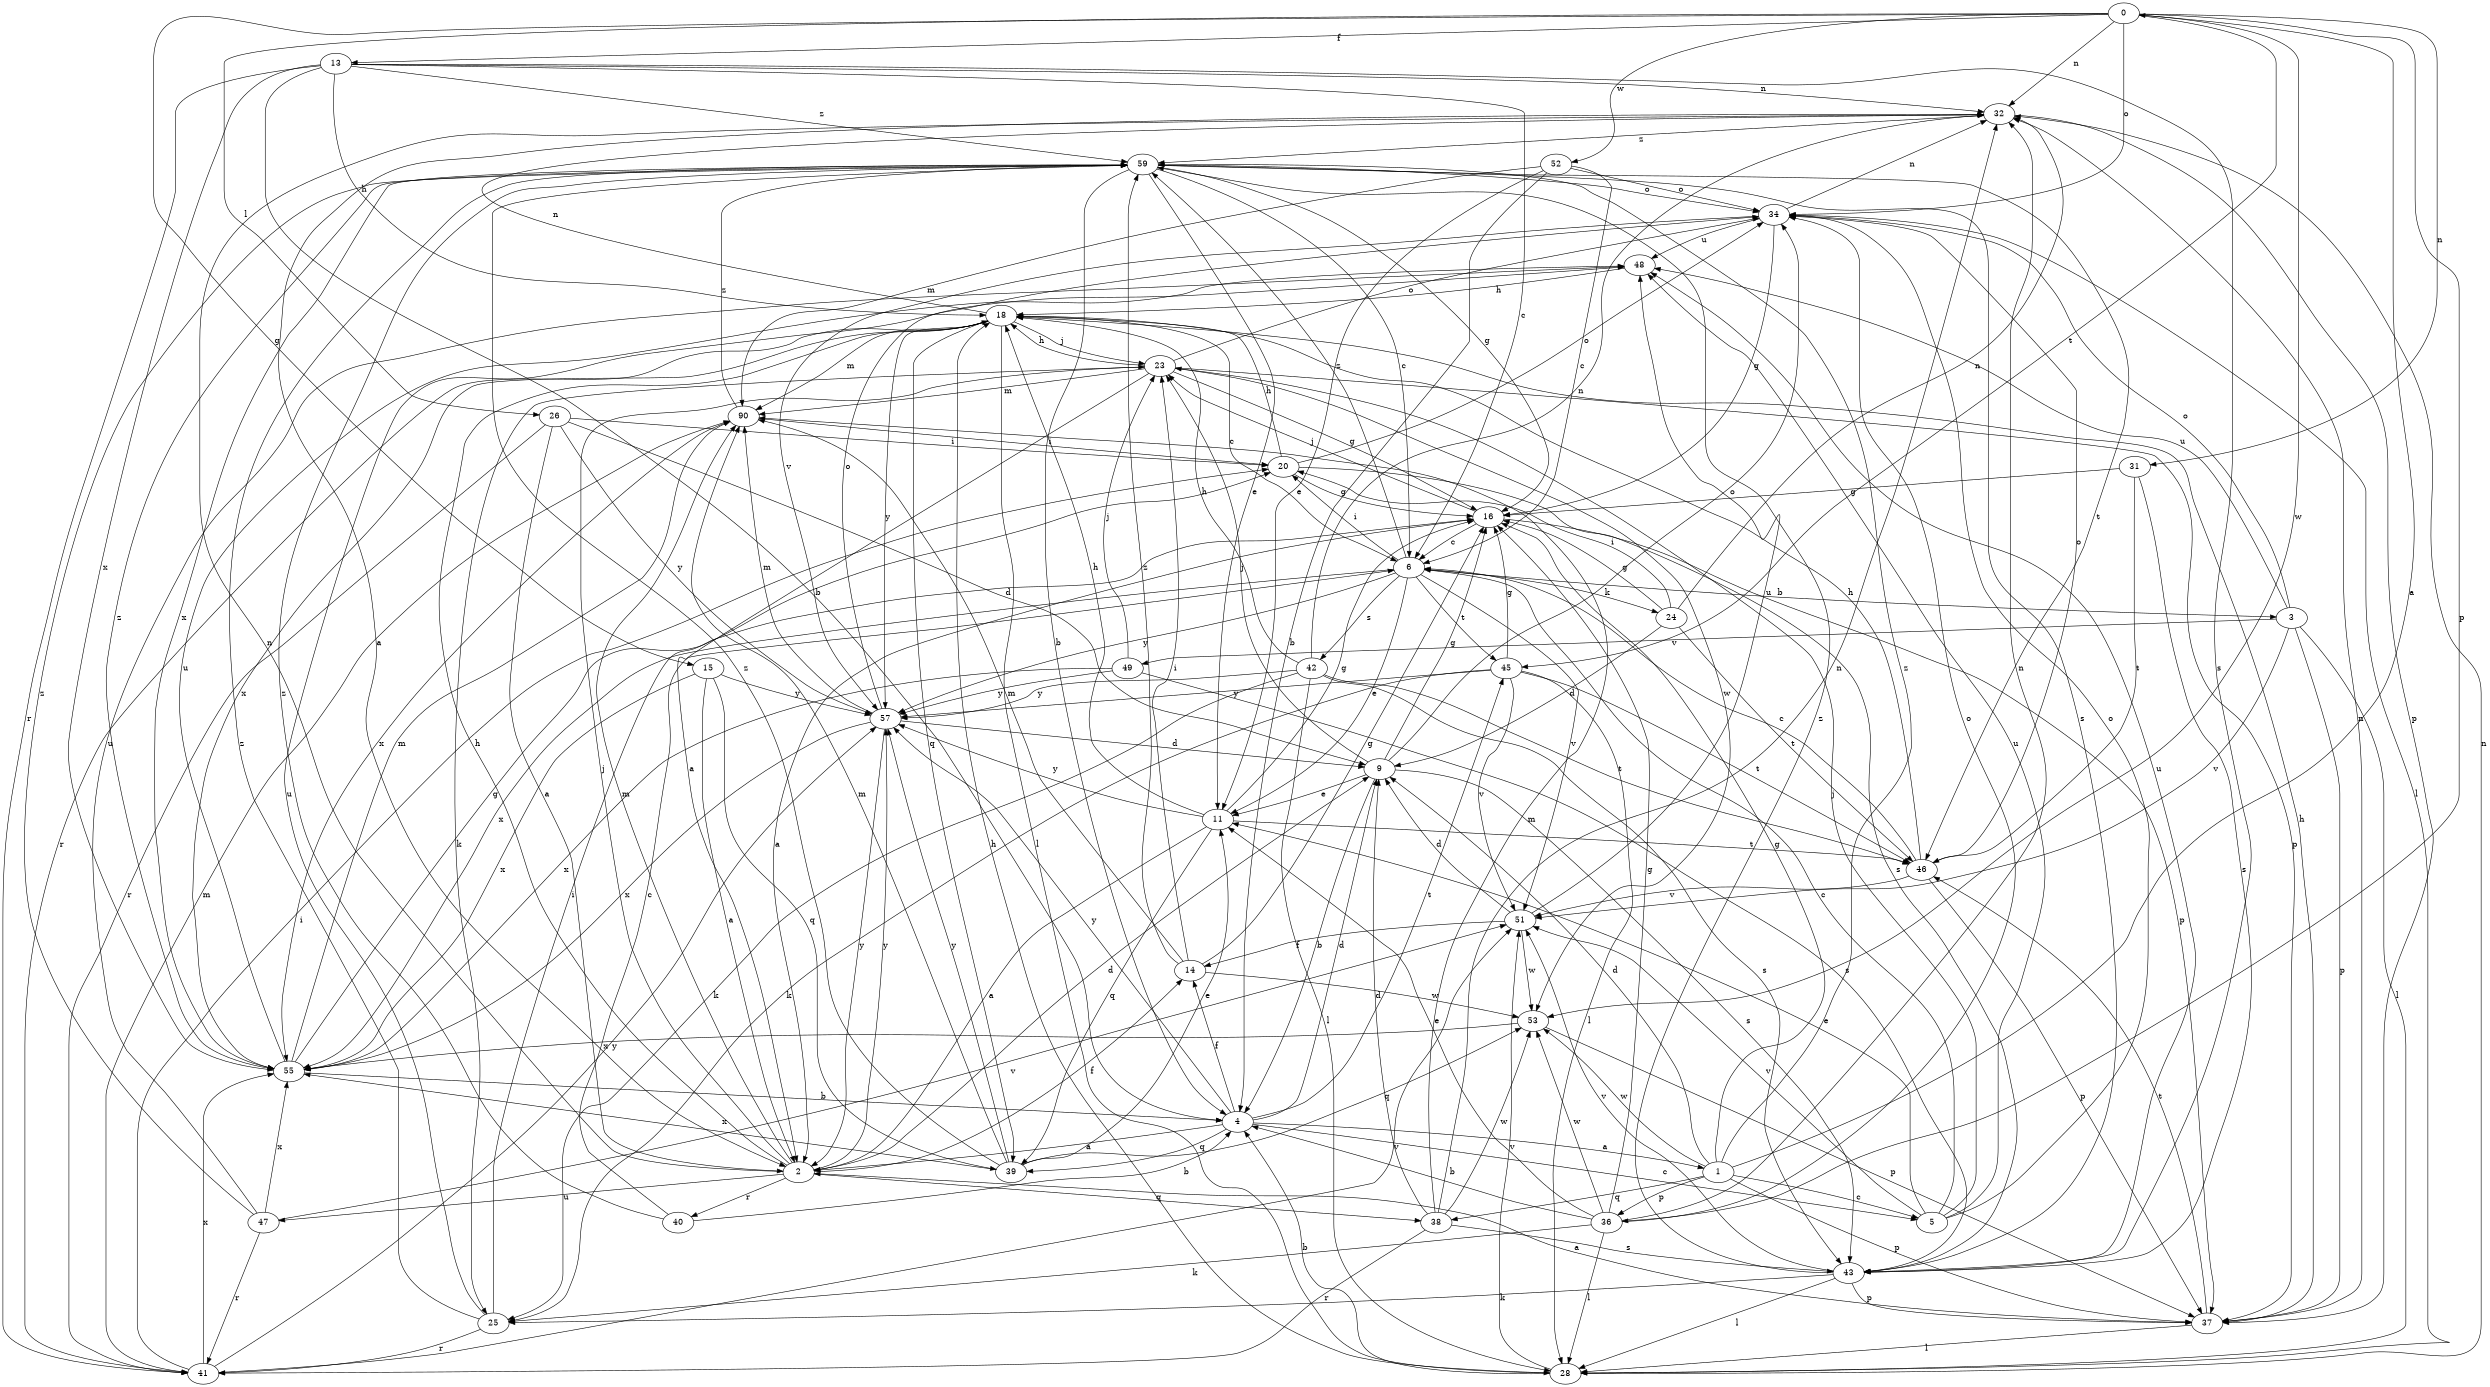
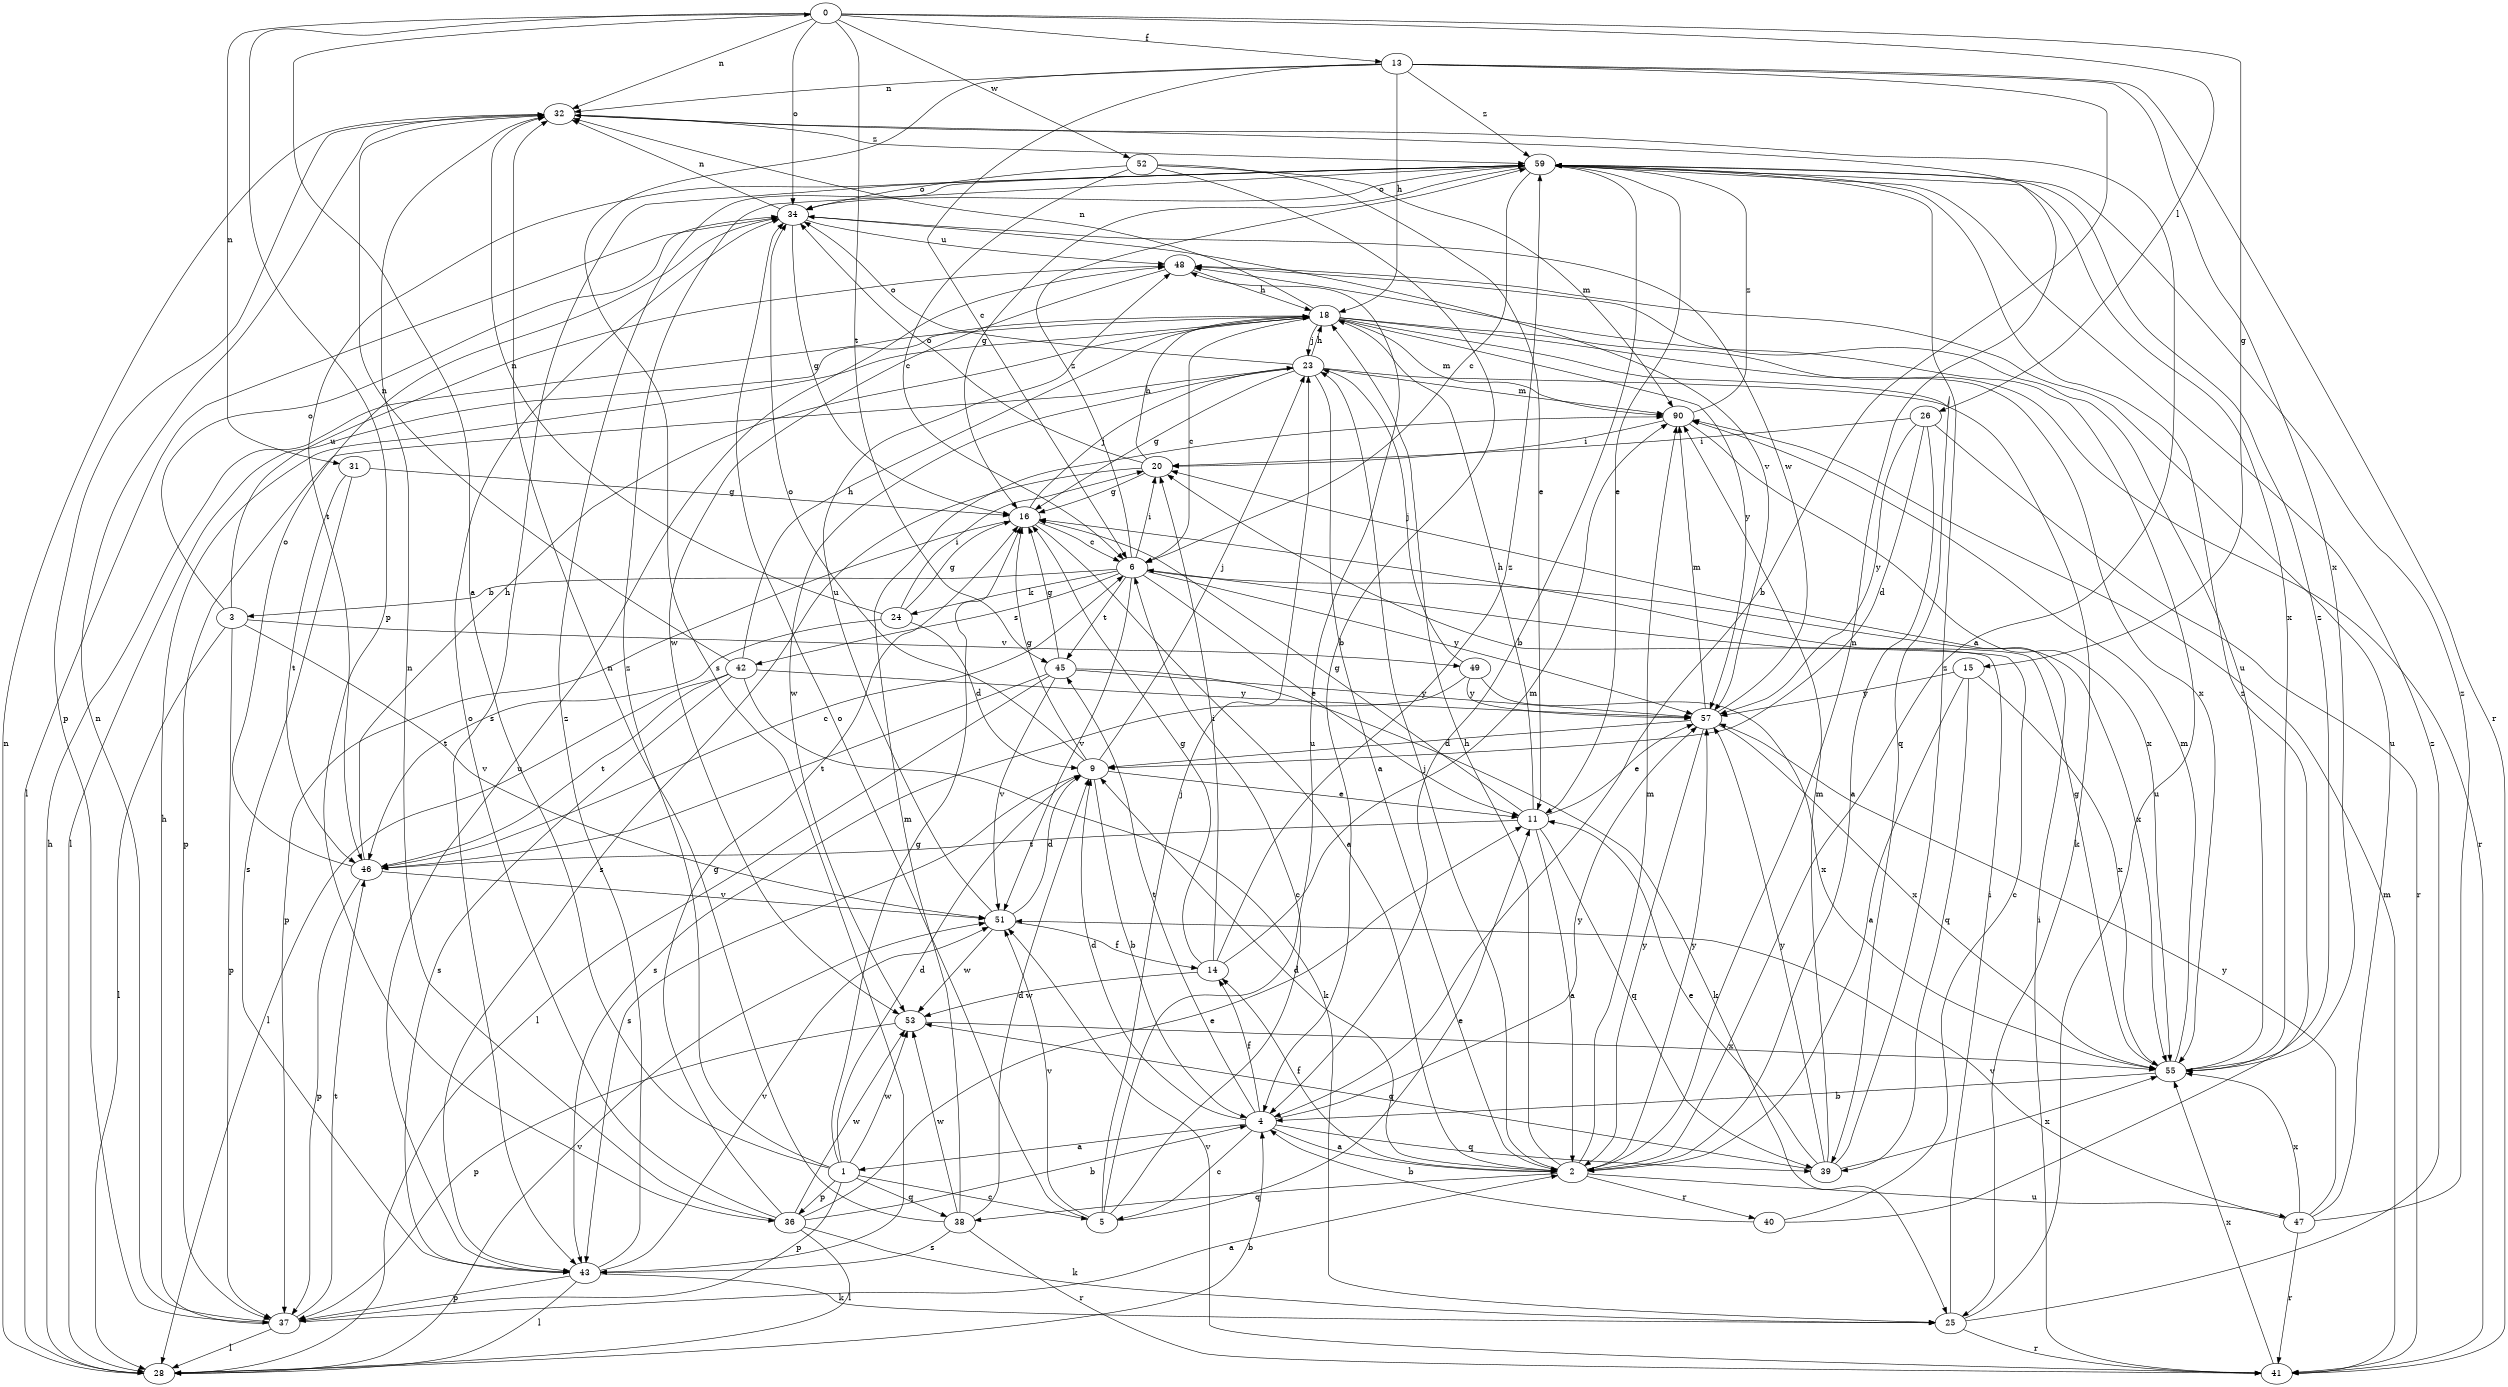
edge "57" -> "34": label "o" -> "w"
edge "0" -> "53": now "48" -> "53"
edge "14" -> "23": now "14" -> "20"
edge "11" -> "57": label "y" -> "e"
edge "41" -> "57": now "47" -> "57"
